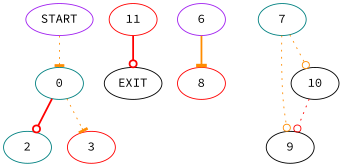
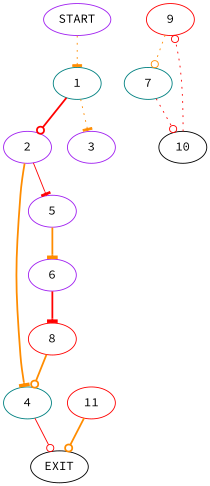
edge "11" -> "EXIT": color red -> darkorange
edge "7" -> "10": color darkorange -> red
edge "6" -> "8": color darkorange -> red
edge "7" -> "9": reversed
node "0": label "0" -> "1"
node "2": color teal -> purple
node "3": color red -> purple
node "9": color black -> red
node "5": added
node "4": added
